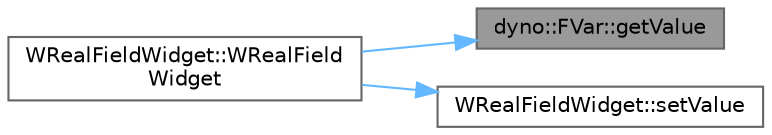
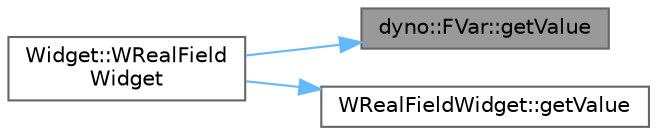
node "WRealFieldWidget::WRealField Widget": label "WRealFieldWidget::WRealField Widget" -> "Widget::WRealField Widget"
node "WRealFieldWidget::setValue": label "WRealFieldWidget::setValue" -> "WRealFieldWidget::getValue"
